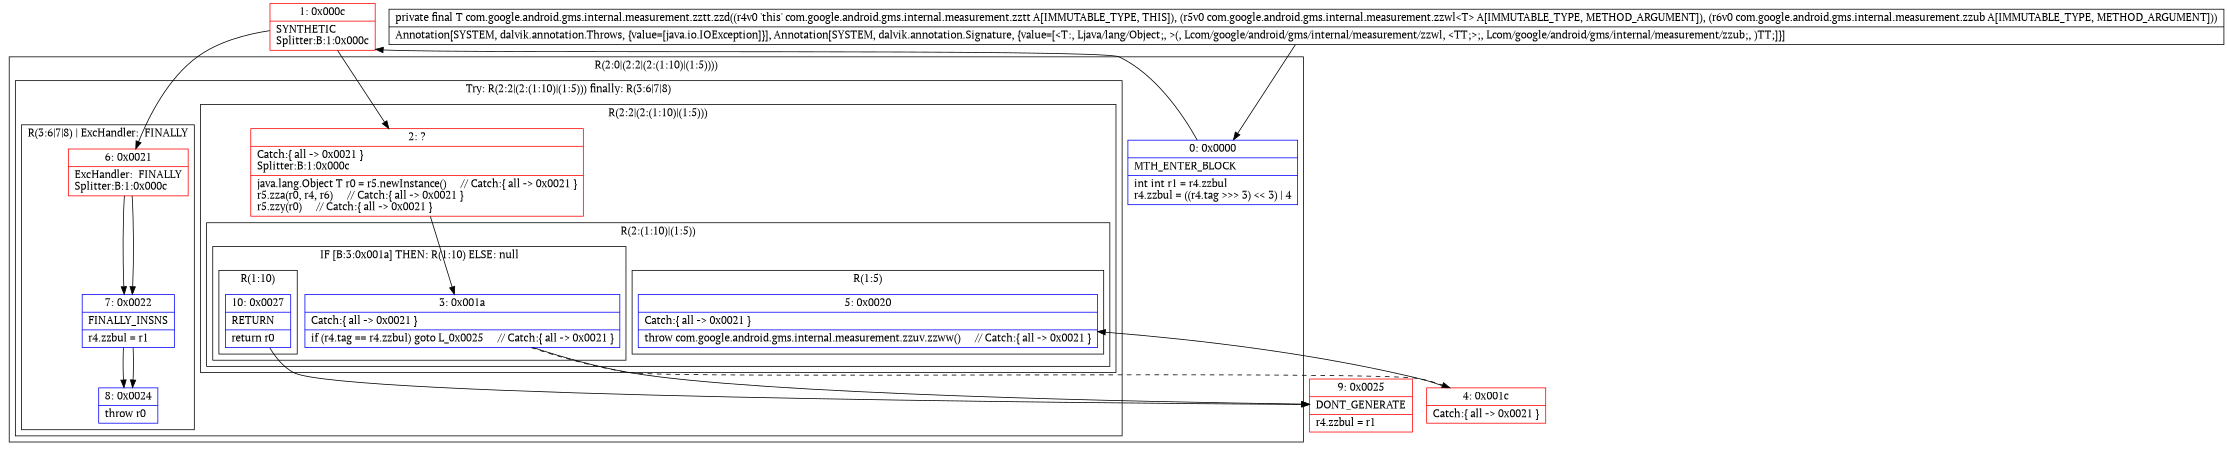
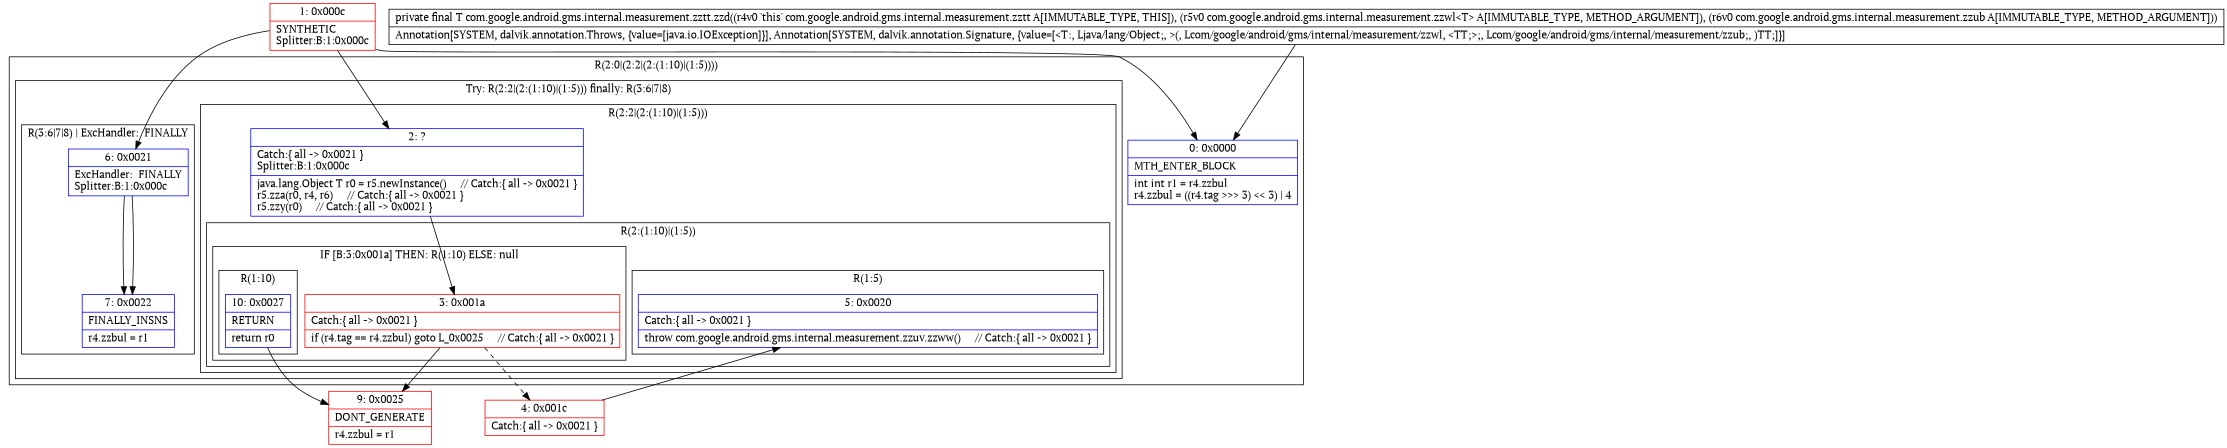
edge "0: 0x0000" -> "1: 0x000c": reversed
node "6: 0x0021": color red -> blue
node "2: ?": color red -> blue
node "3: 0x001a": color blue -> red
node "8: 0x0024": removed
